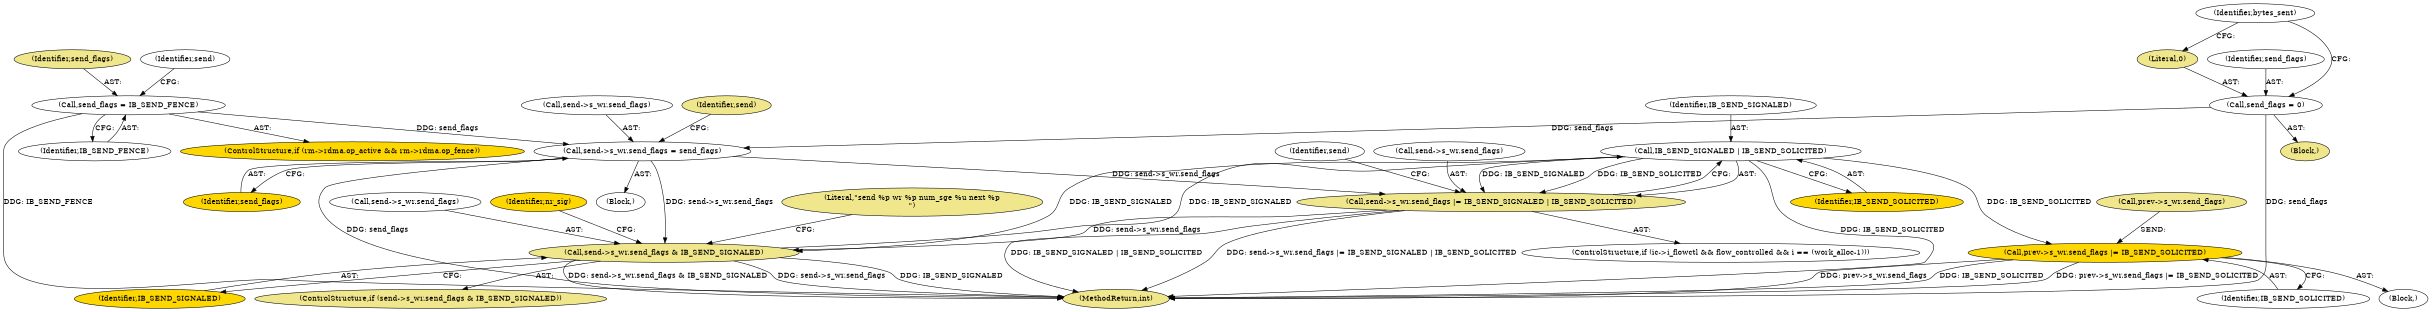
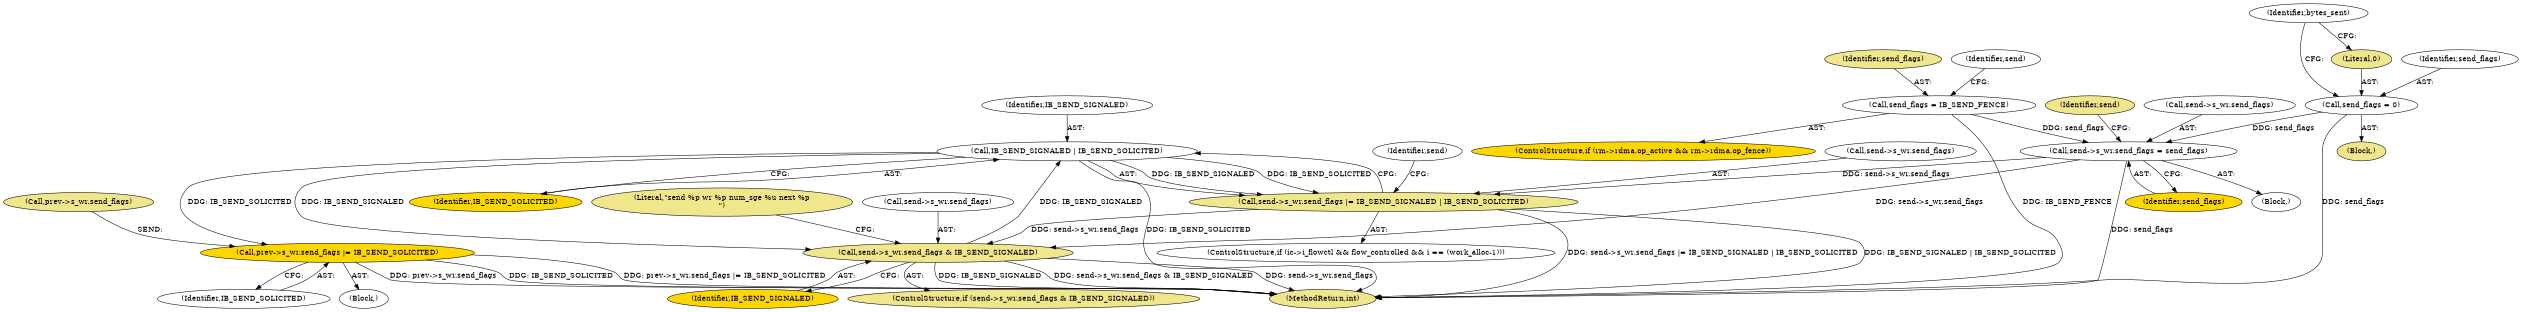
node "(Identifier,IB_SEND_FENCE)": removed
node "(Identifier,nr_sig)": removed
